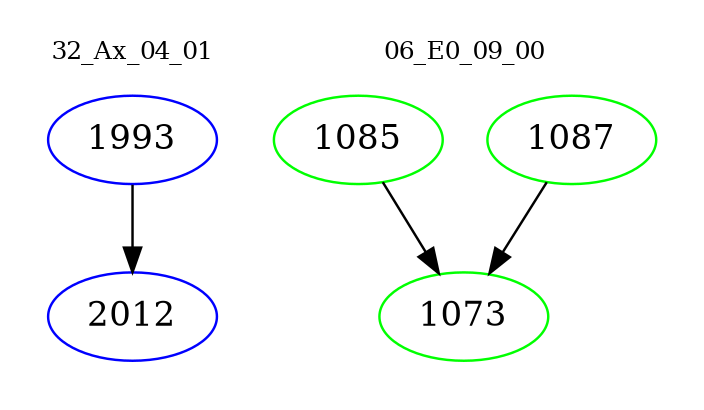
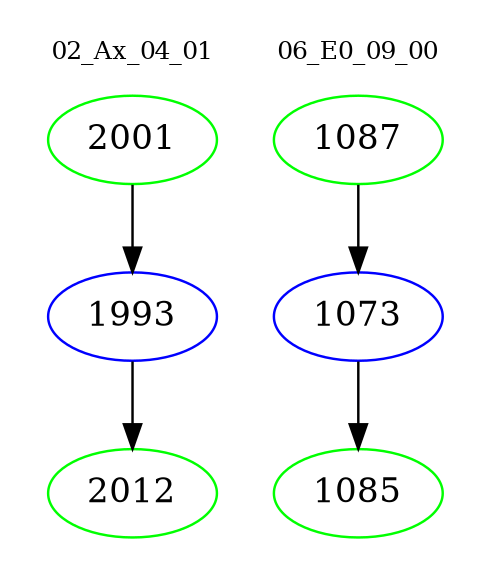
cluster "32_Ax_04_01": label "32_Ax_04_01" -> "02_Ax_04_01"
node "2001": added
edge "1085" -> "1073": reversed
node "2012": color blue -> green
node "1073": color green -> blue
